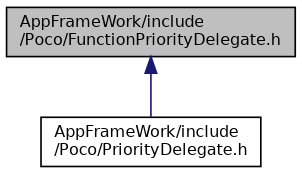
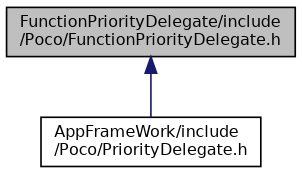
node "AppFrameWork/include /Poco/FunctionPriorityDelegate.h": label "AppFrameWork/include /Poco/FunctionPriorityDelegate.h" -> "FunctionPriorityDelegate/include /Poco/FunctionPriorityDelegate.h"
